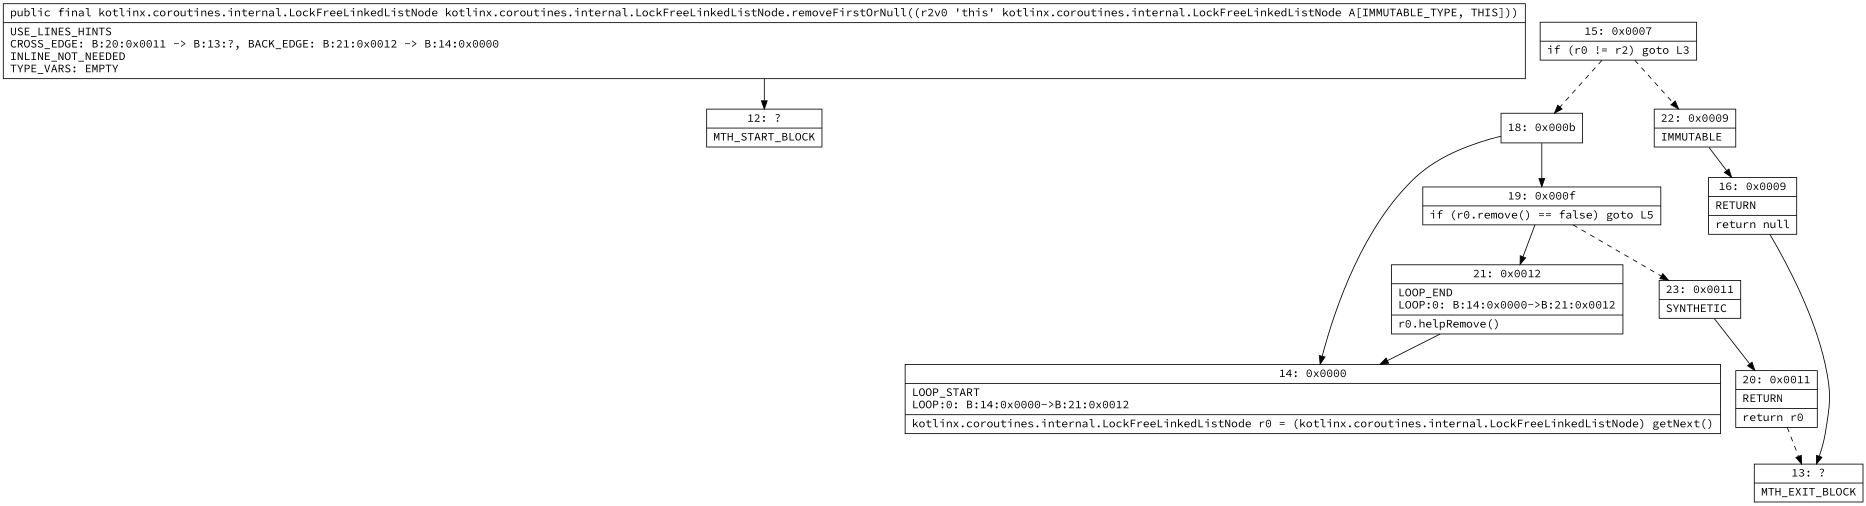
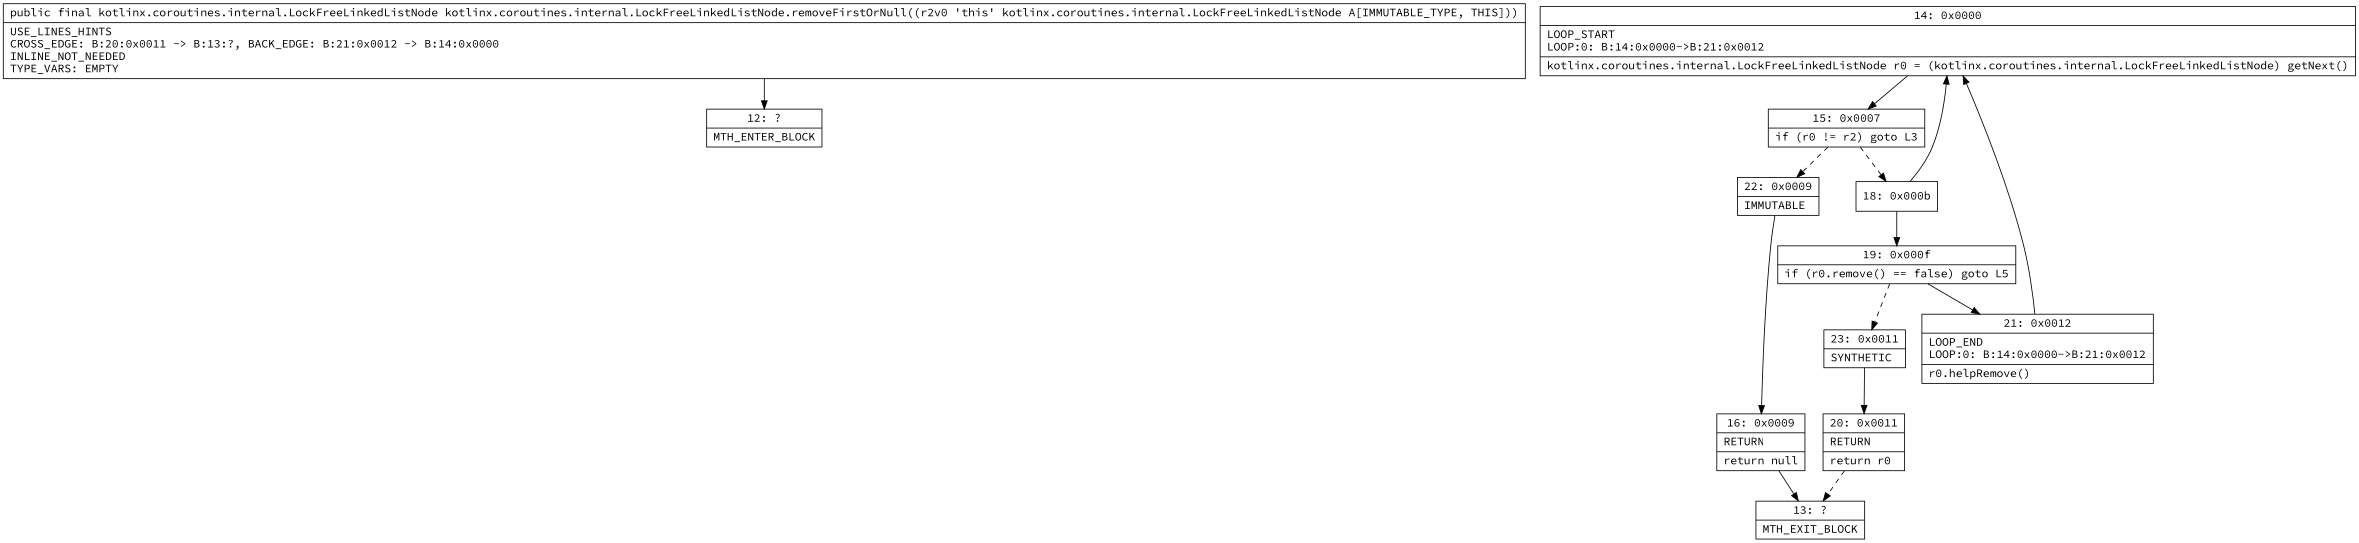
edge "14: 0x0000" -> "15: 0x0007": added
node "12: ?": text "MTH_START_BLOCK" -> "MTH_ENTER_BLOCK"
